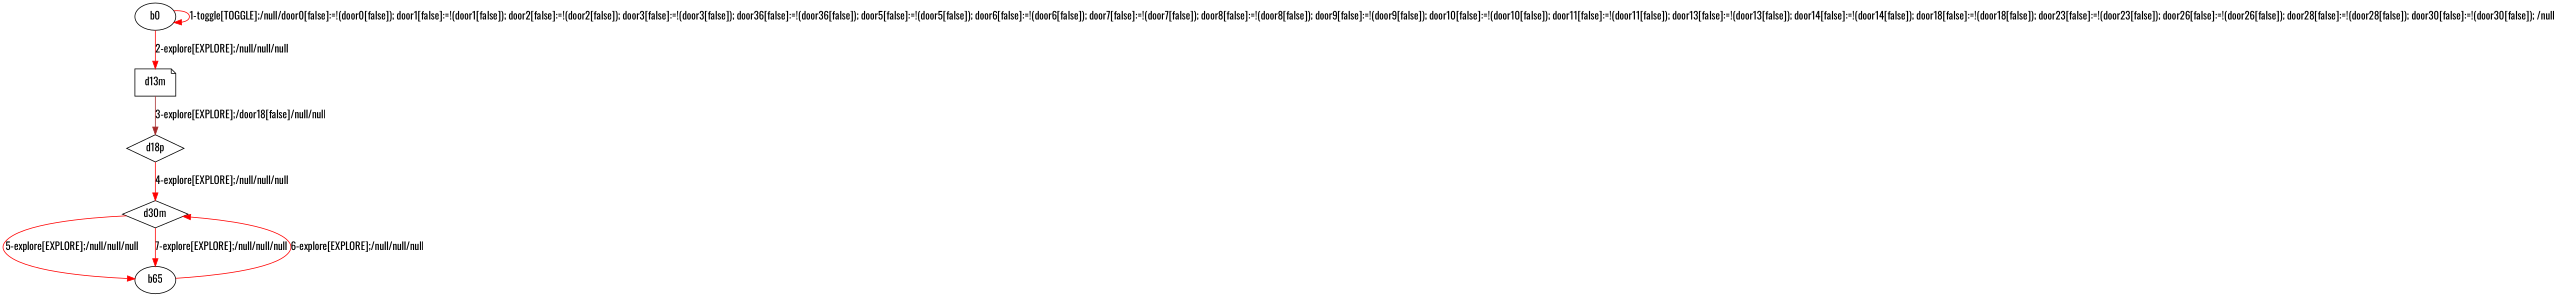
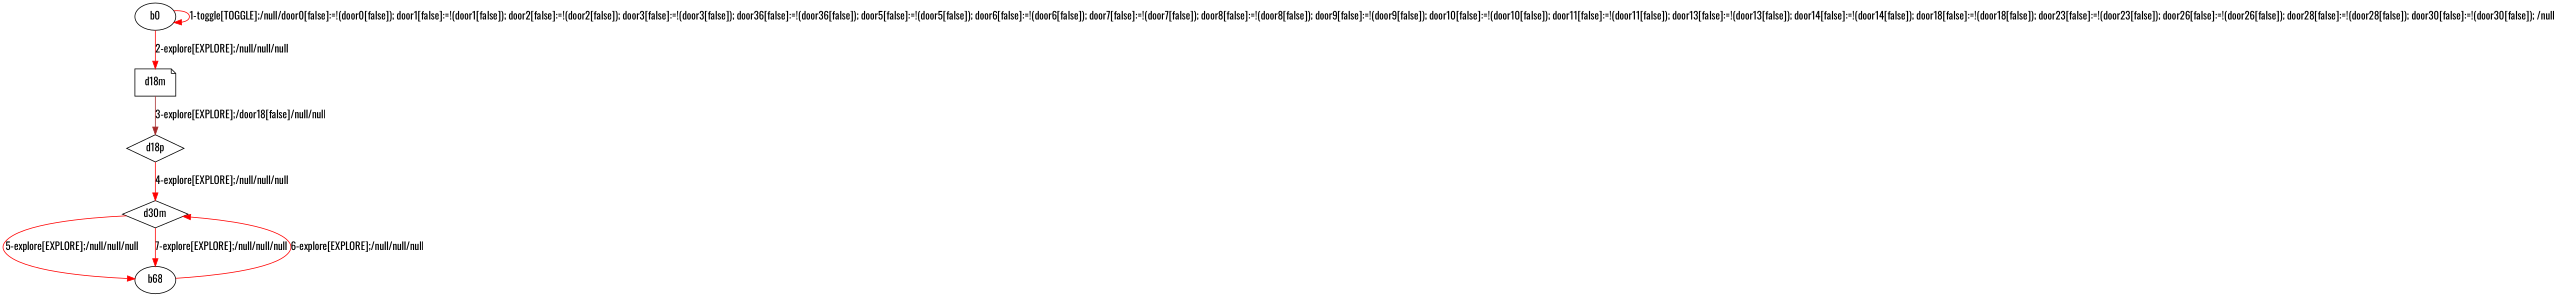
node "d13m": label "d13m" -> "d18m"
node "b65": label "b65" -> "b68"
